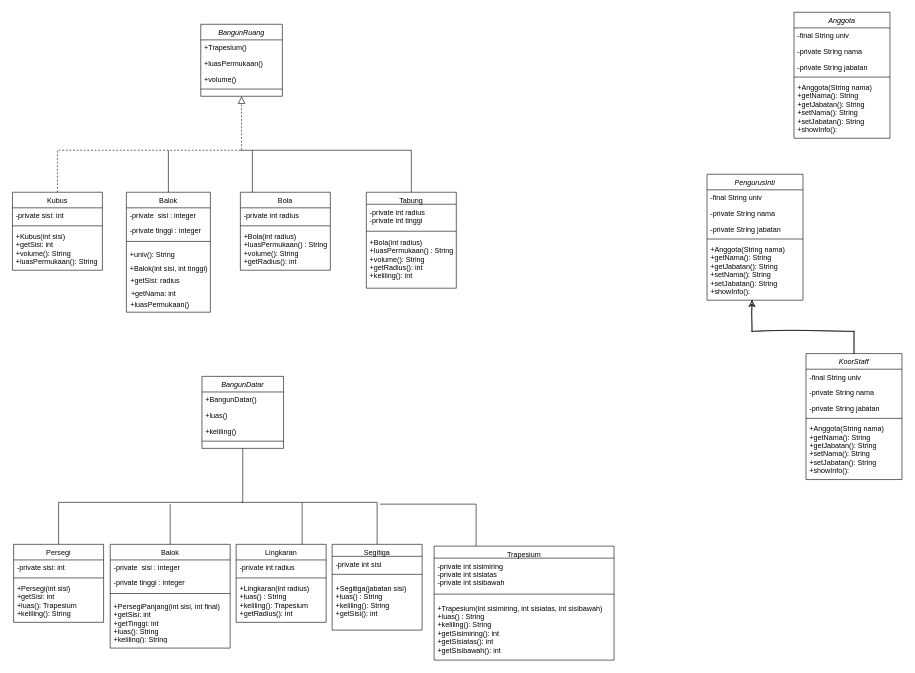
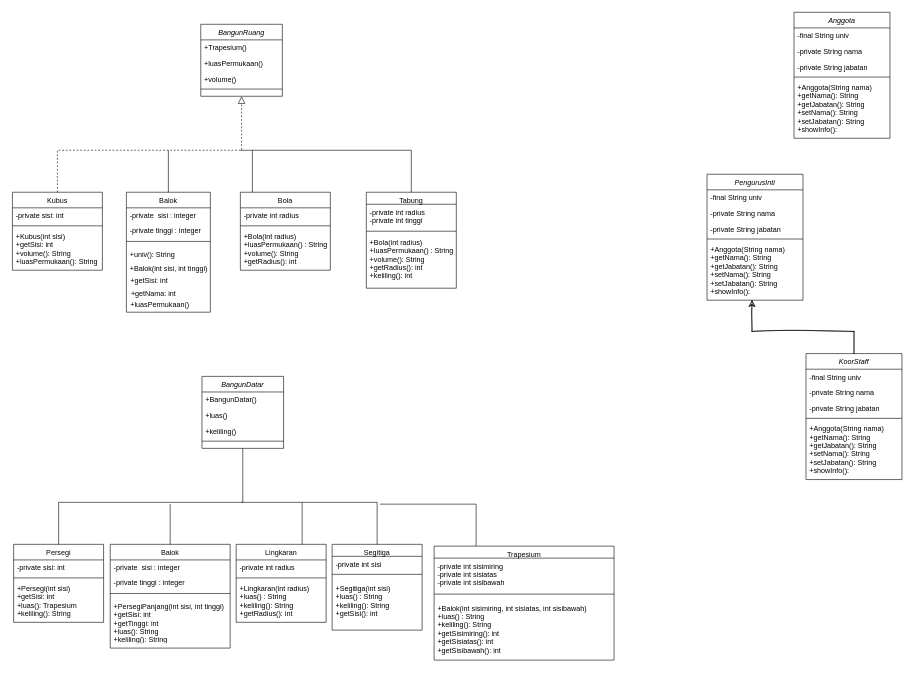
node "+getSisi: radius": label "+getSisi: radius" -> "+getSisi: int"
node "+Lingkaran(int radius) +luas() : String +keliling(): Trapesium +getRadius(): int": label "+Lingkaran(int radius) +luas() : String +keliling(): Trapesium +getRadius(): int" -> "+Lingkaran(int radius) +luas() : String +keliling(): String +getRadius(): int"
node "+Segitiga(jabatan sisi) +luas() : String +keliling(): String +getSisi(): int": label "+Segitiga(jabatan sisi) +luas() : String +keliling(): String +getSisi(): int" -> "+Segitiga(int sisi) +luas() : String +keliling(): String +getSisi(): int"
node "+PersegiPanjang(int sisi, int final) +getSisi: int +getTinggi: int +luas(): String +keliling(): String": label "+PersegiPanjang(int sisi, int final) +getSisi: int +getTinggi: int +luas(): String +keliling(): String" -> "+PersegiPanjang(int sisi, int tinggi) +getSisi: int +getTinggi: int +luas(): String +keliling(): String"
node "+Trapesium(int sisimiring, int sisiatas, int sisibawah) +luas() : String +keliling(): String +getSisimiring(): int +getSisiatas(): int +getSisibawah(): int": label "+Trapesium(int sisimiring, int sisiatas, int sisibawah) +luas() : String +keliling(): String +getSisimiring(): int +getSisiatas(): int +getSisibawah(): int" -> "+Balok(int sisimiring, int sisiatas, int sisibawah) +luas() : String +keliling(): String +getSisimiring(): int +getSisiatas(): int +getSisibawah(): int"
